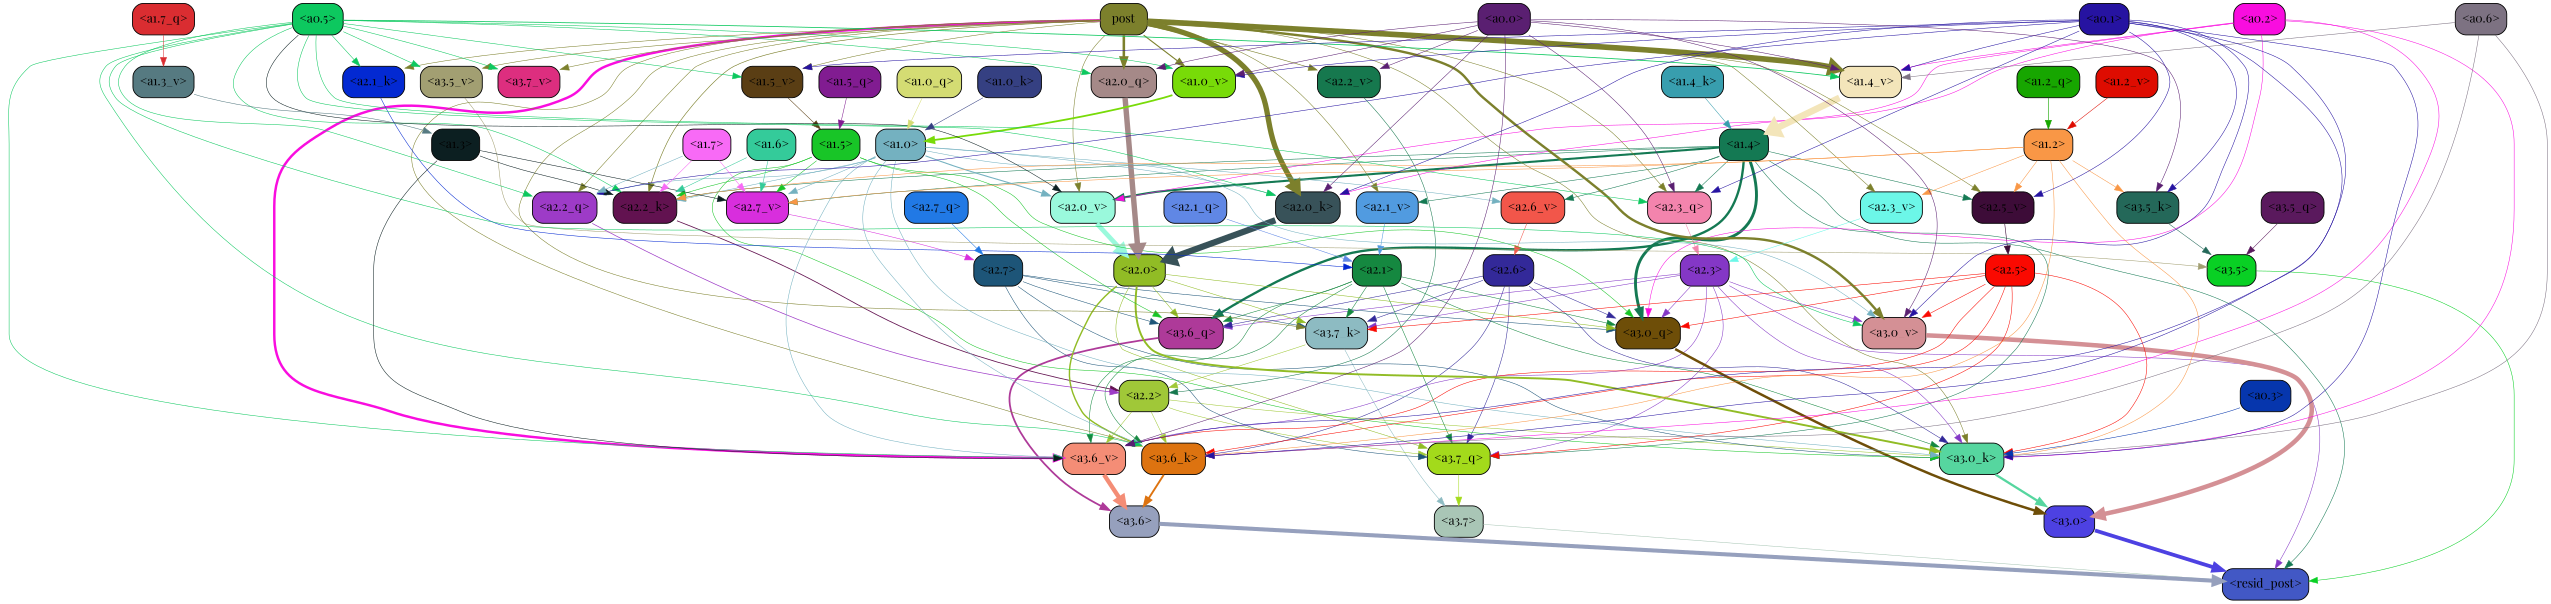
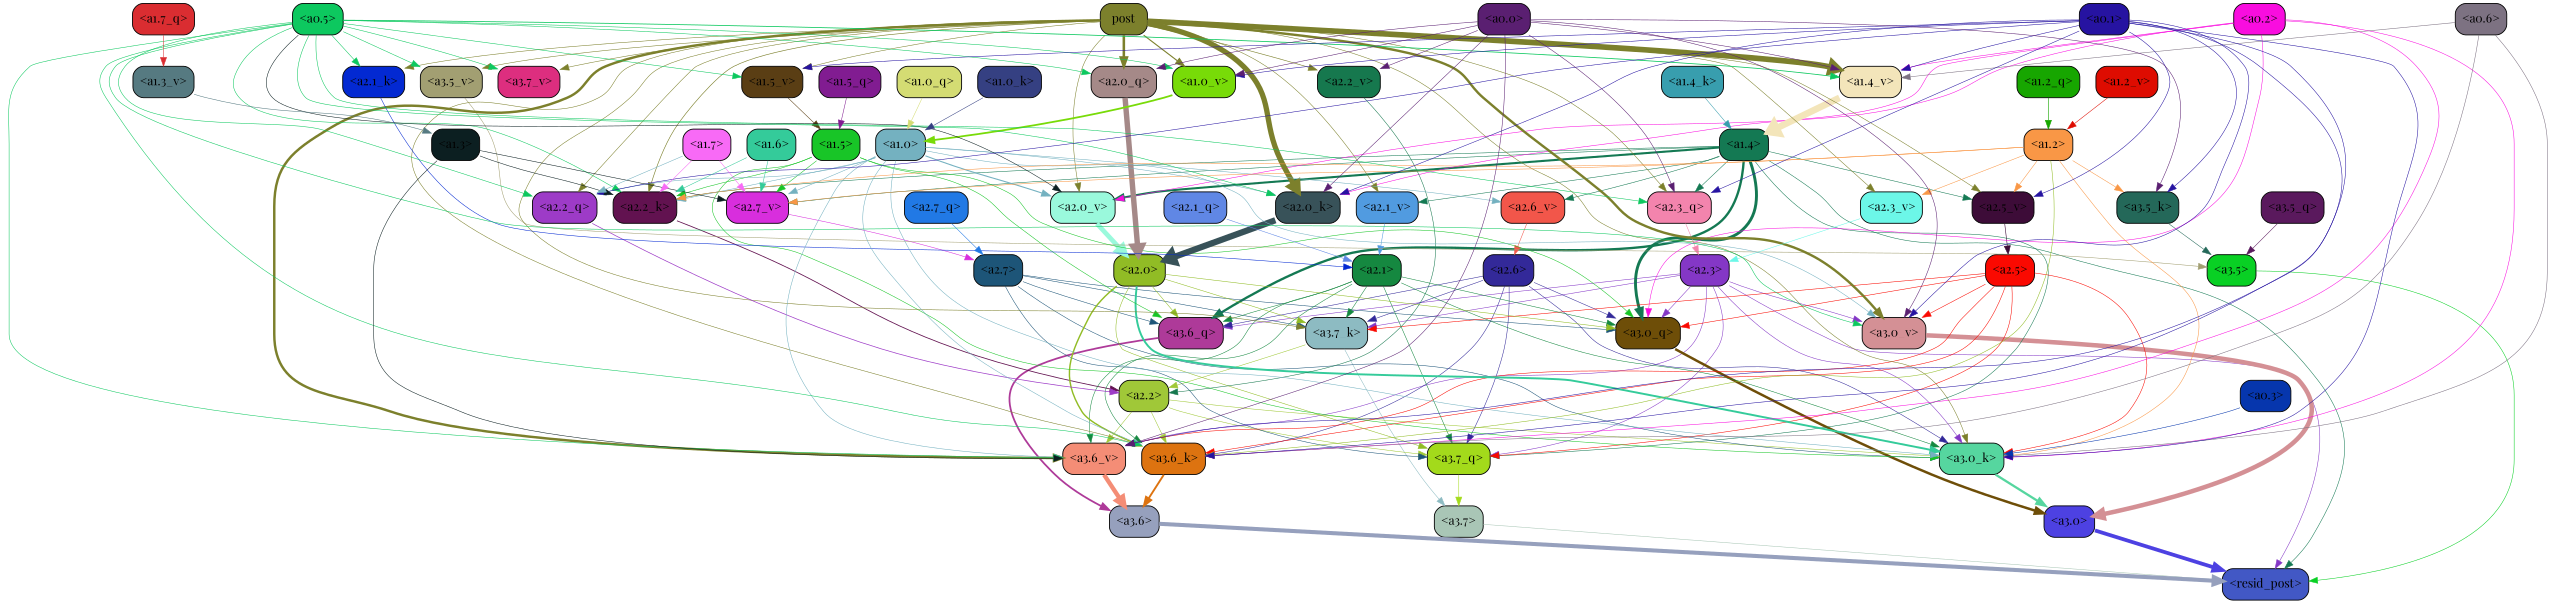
edge "post" -> "<a3.6_v>": color #f90ddf -> #7c802c
edge "<a2.0>" -> "<a3.0_k>": color #91bc25 -> #34cb9a
edge "<a1.2>" -> "<a3.6_k>": color #f99746 -> #91bc25
